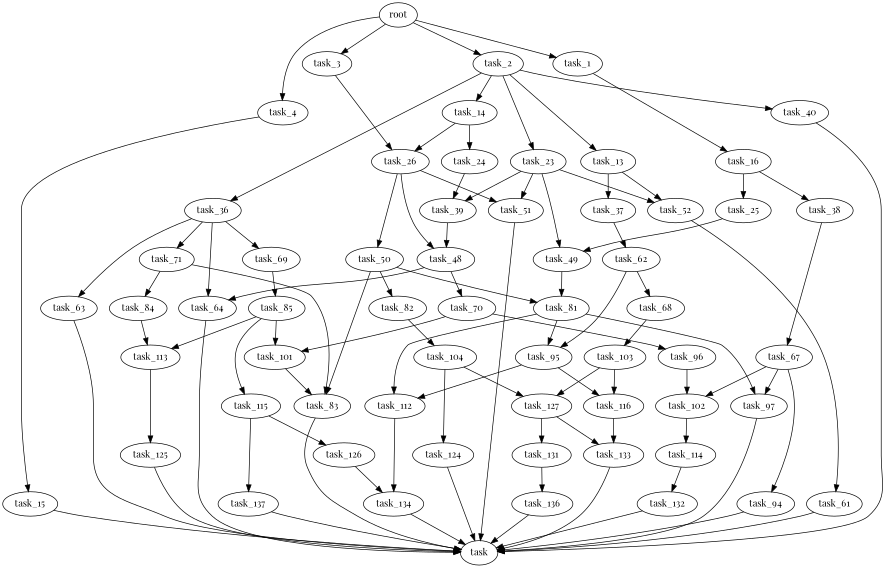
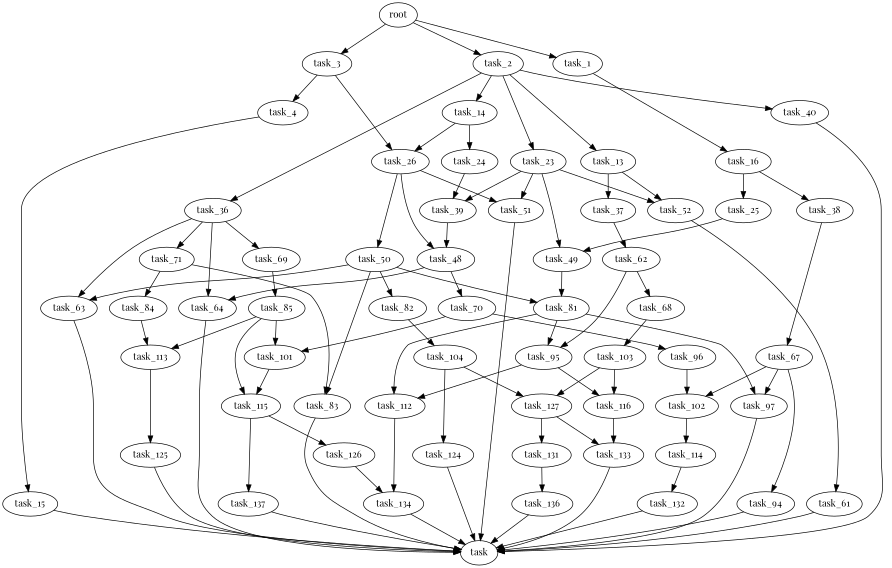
edge "root" -> "task_4": now "task_3" -> "task_4"
edge "task_50" -> "task_63": added
edge "task_101" -> "task_83": now "task_101" -> "task_115"
